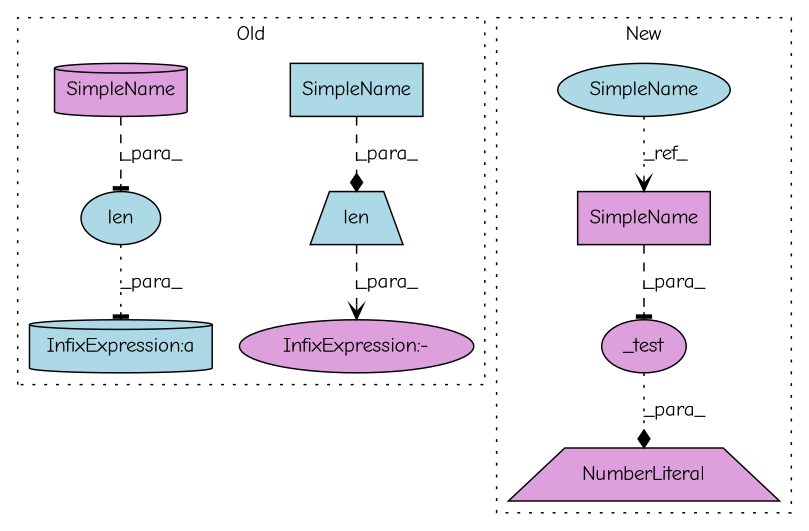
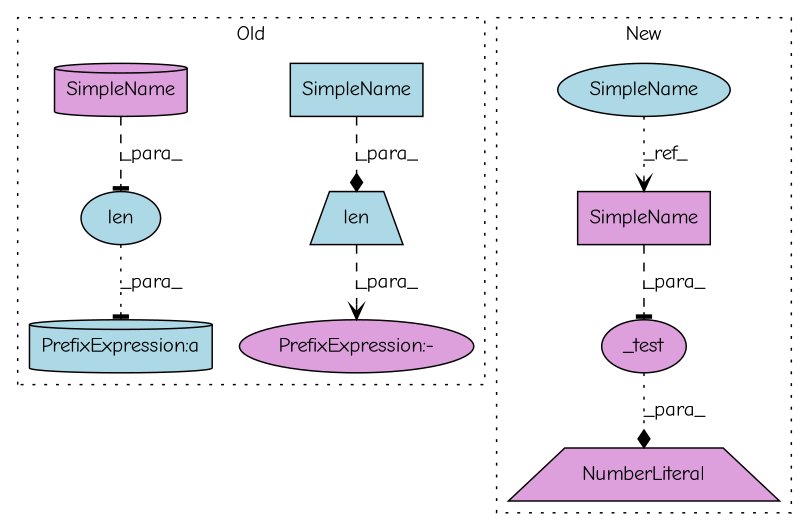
node "InfixExpression:a": label "InfixExpression:a" -> "PrefixExpression:a"
node "InfixExpression:-": label "InfixExpression:-" -> "PrefixExpression:-"
